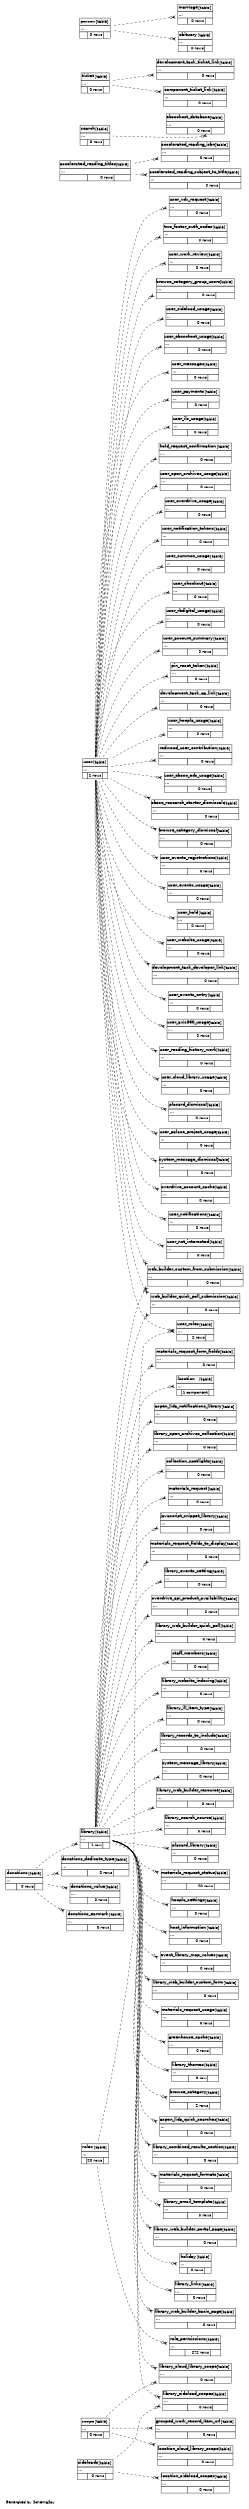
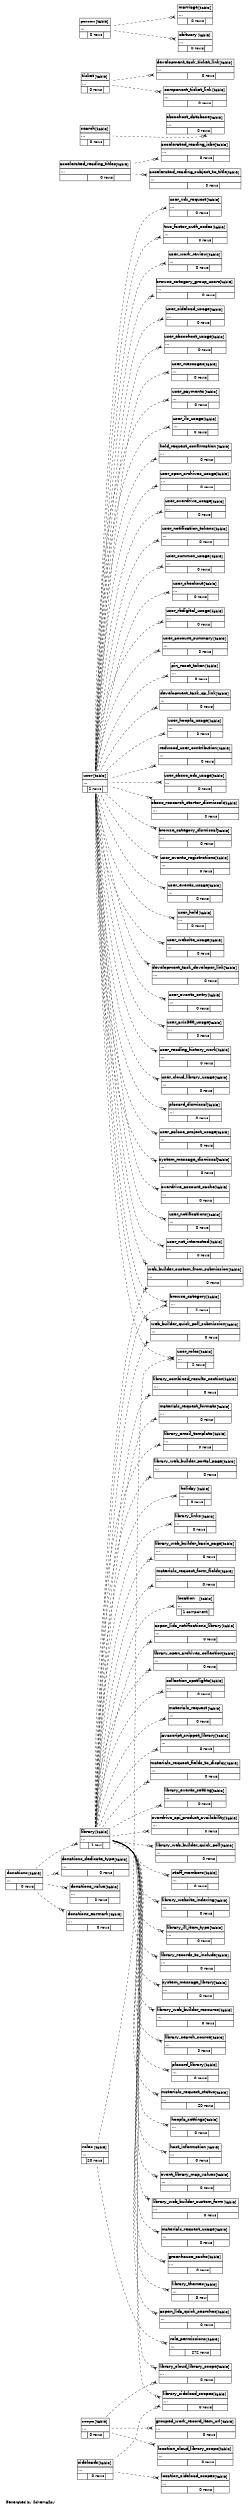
edge "user" -> "browse_category": added
